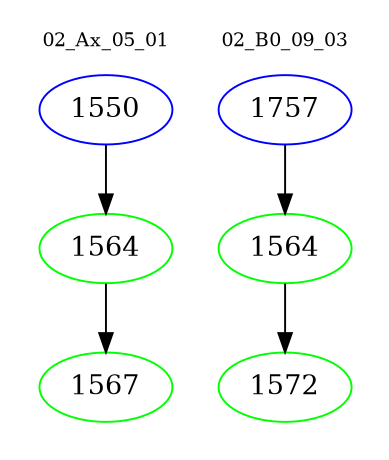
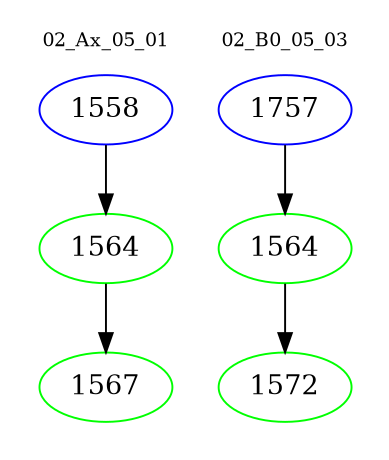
cluster "02_B0_09_03": label "02_B0_09_03" -> "02_B0_05_03"
node "1550": label "1550" -> "1558"
